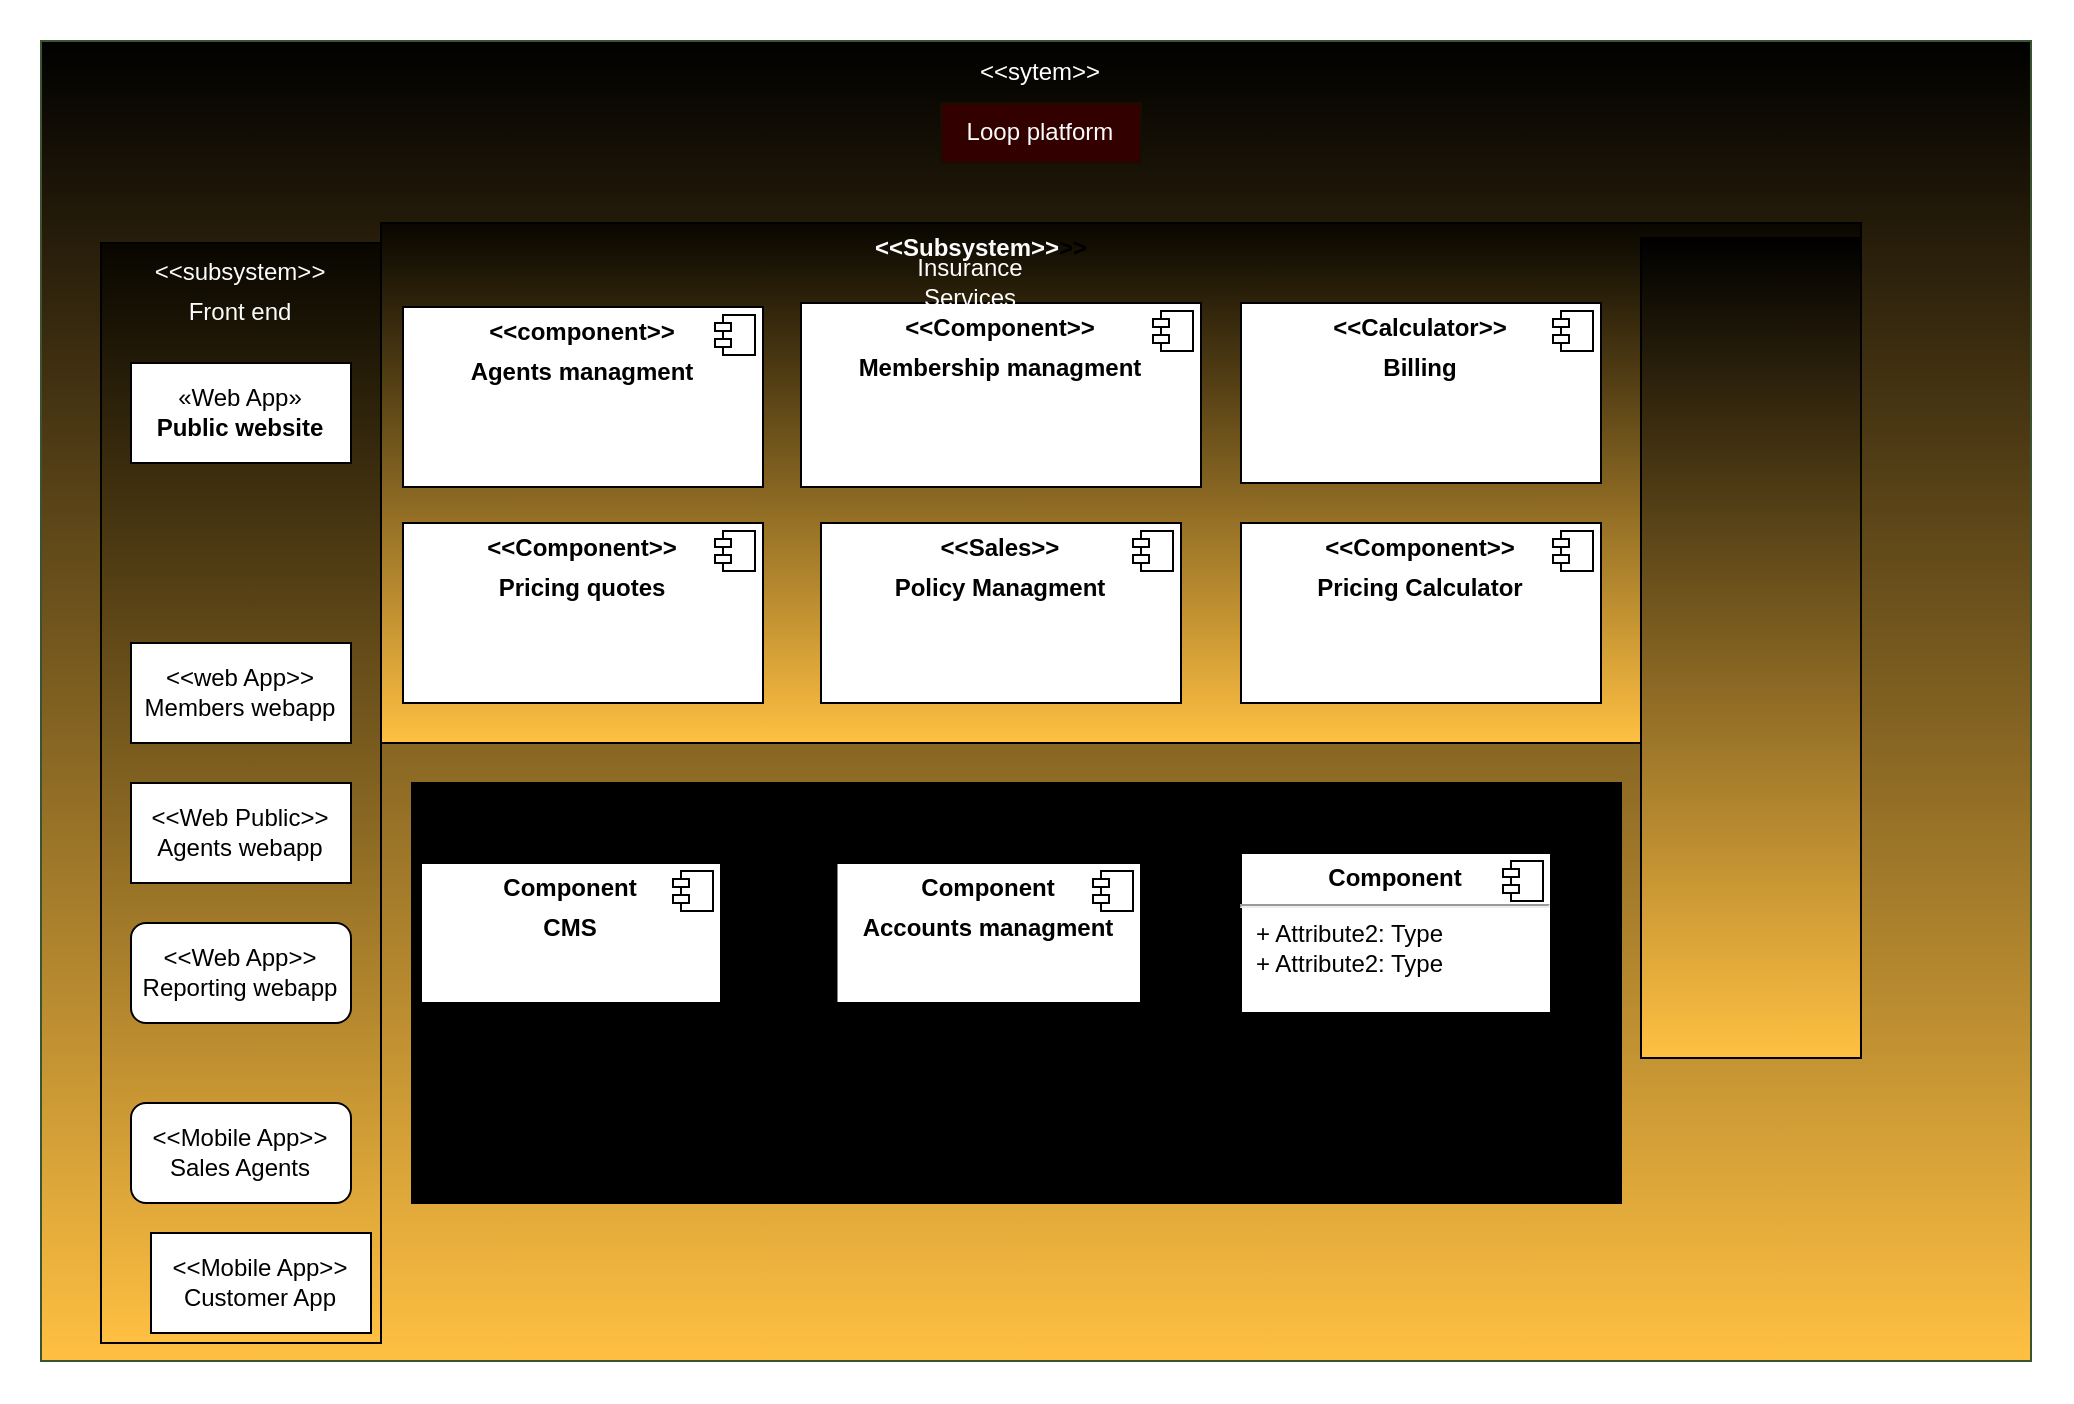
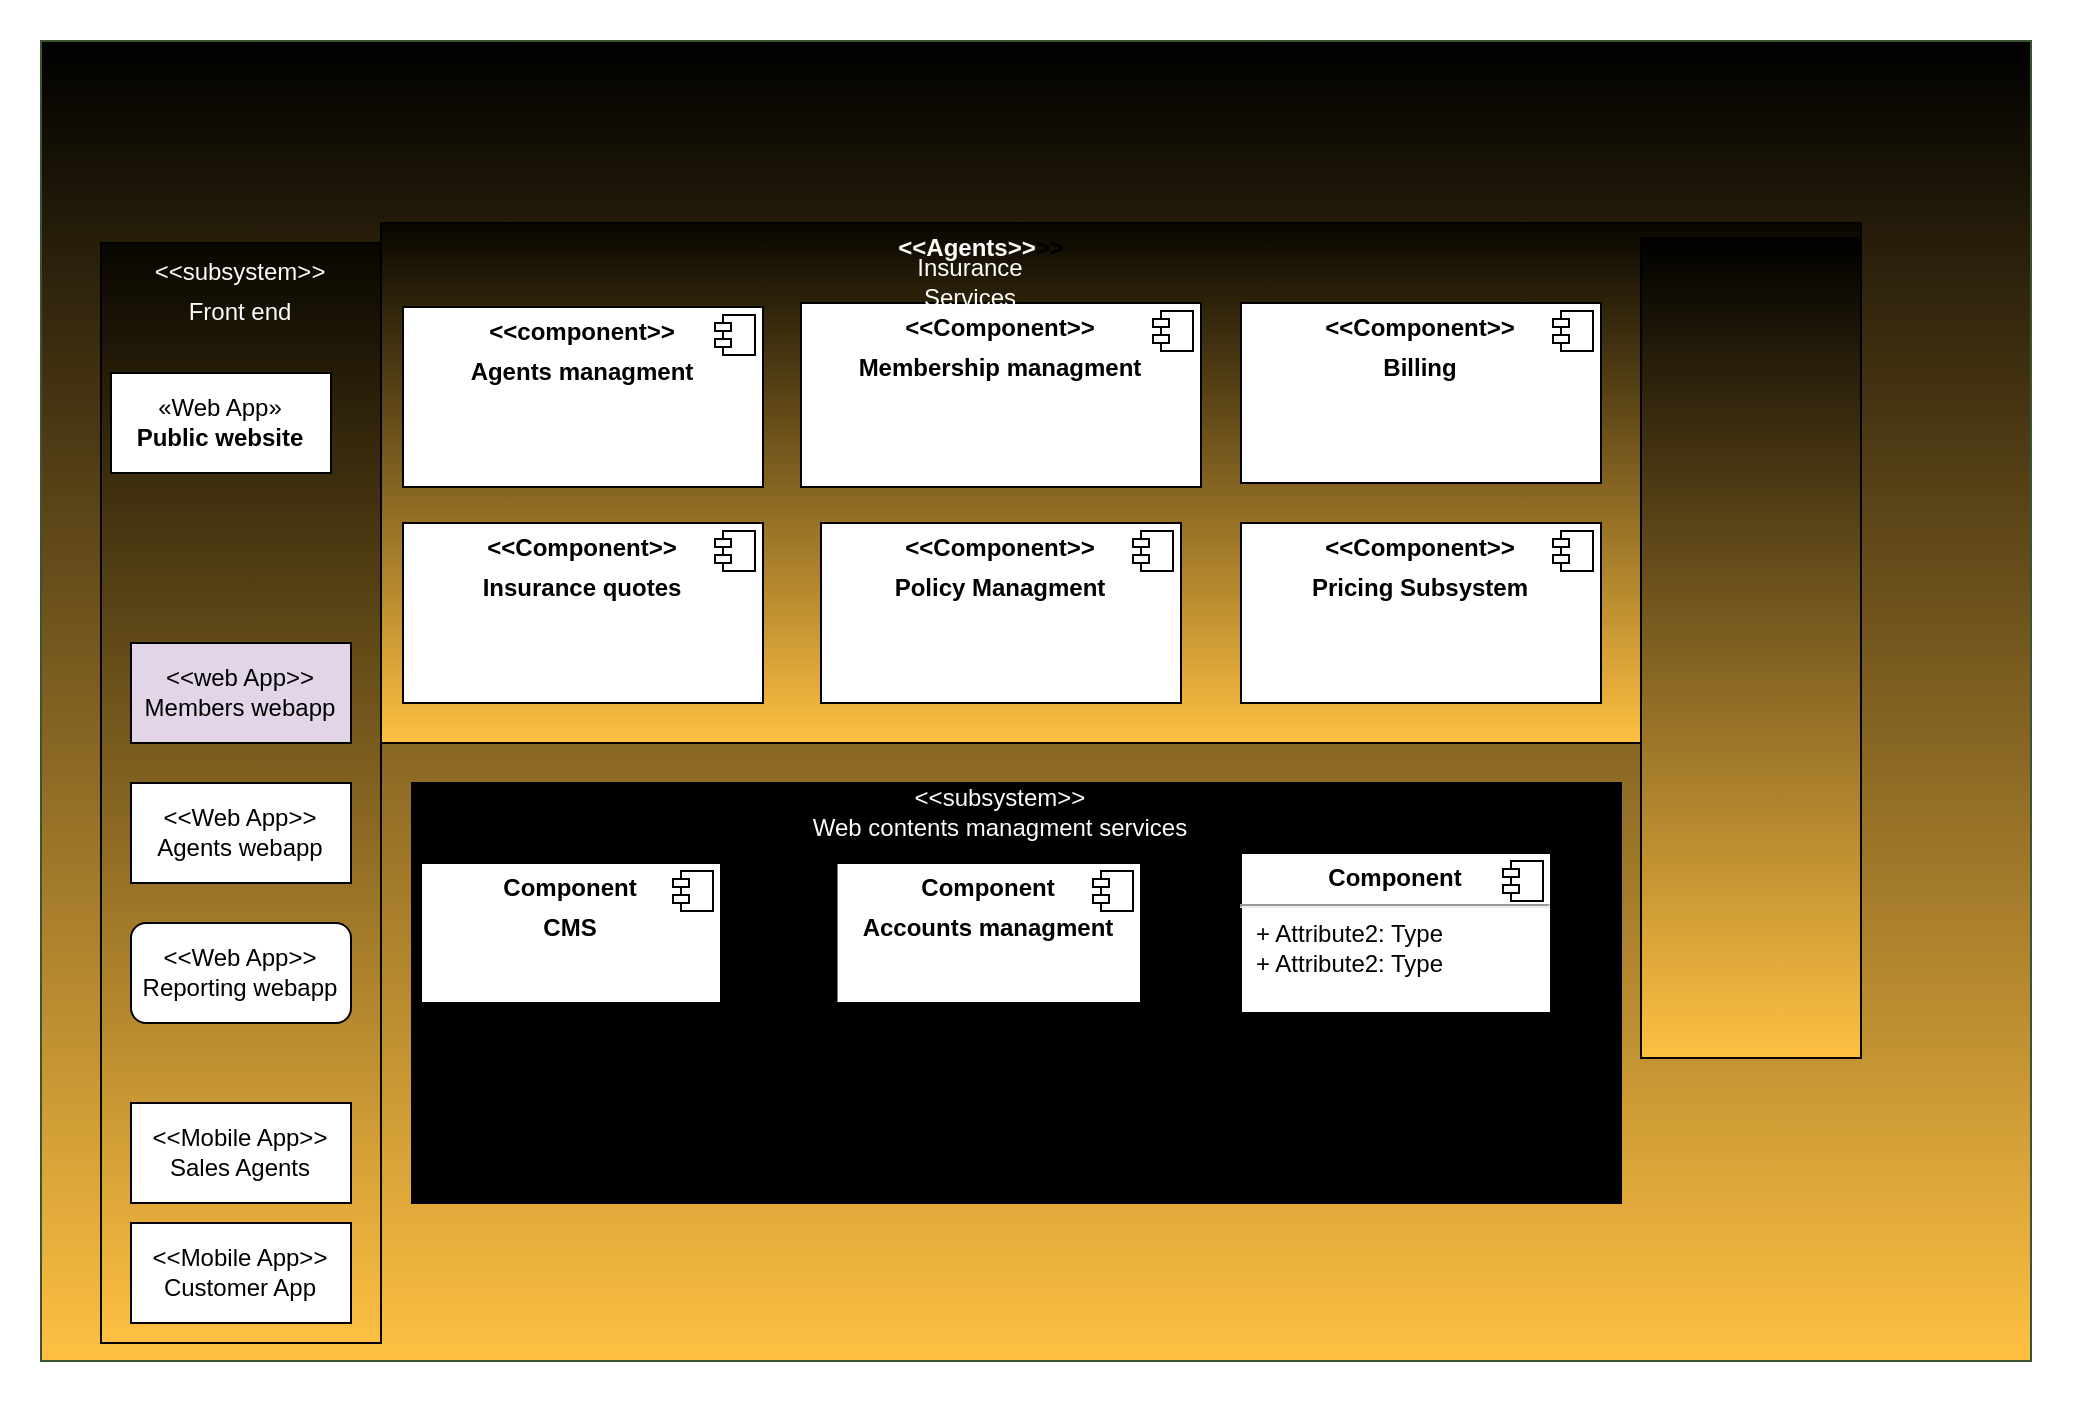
node "<<sytem>>": removed
node "Loop platform": removed
node "<<Subsystem>>>>": label "<<Subsystem>>>>" -> "<<Agents>>>>"
node "<<Calculator>> Billing": label "<<Calculator>> Billing" -> "<<Component>> Billing"
node "«Web App» Public website": moved (241, 413) -> (221, 423)
node "<<Component>> Pricing quotes": label "<<Component>> Pricing quotes" -> "<<Component>> Insurance quotes"
node "<<Sales>> Policy Managment": label "<<Sales>> Policy Managment" -> "<<Component>> Policy Managment"
node "<<Component>> Pricing Calculator": label "<<Component>> Pricing Calculator" -> "<<Component>> Pricing Subsystem"
node "<<web App>> Members webapp": fillcolor #ffffff -> #e1d5e7
node "<<subsystem>> Web contents managment services": added
node "<<Web Public>> Agents webapp": label "<<Web Public>> Agents webapp" -> "<<Web App>> Agents webapp"
node "<<Mobile App>> Sales Agents": shape rounded rectangle -> rectangle
node "<<Mobile App>> Customer App": moved (261, 1283) -> (241, 1273)
